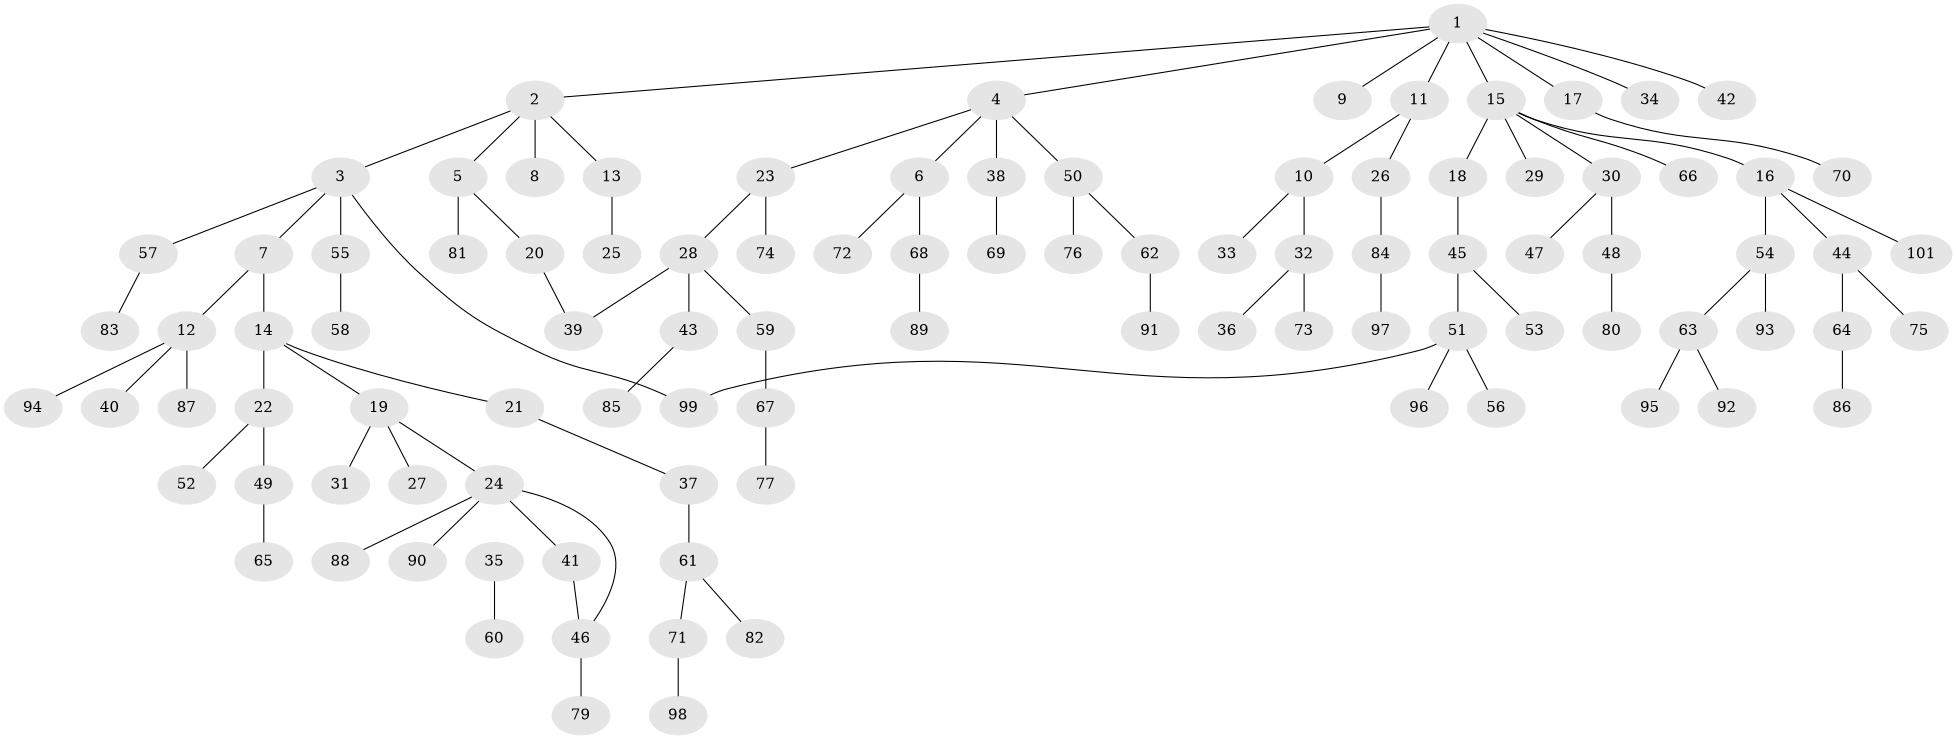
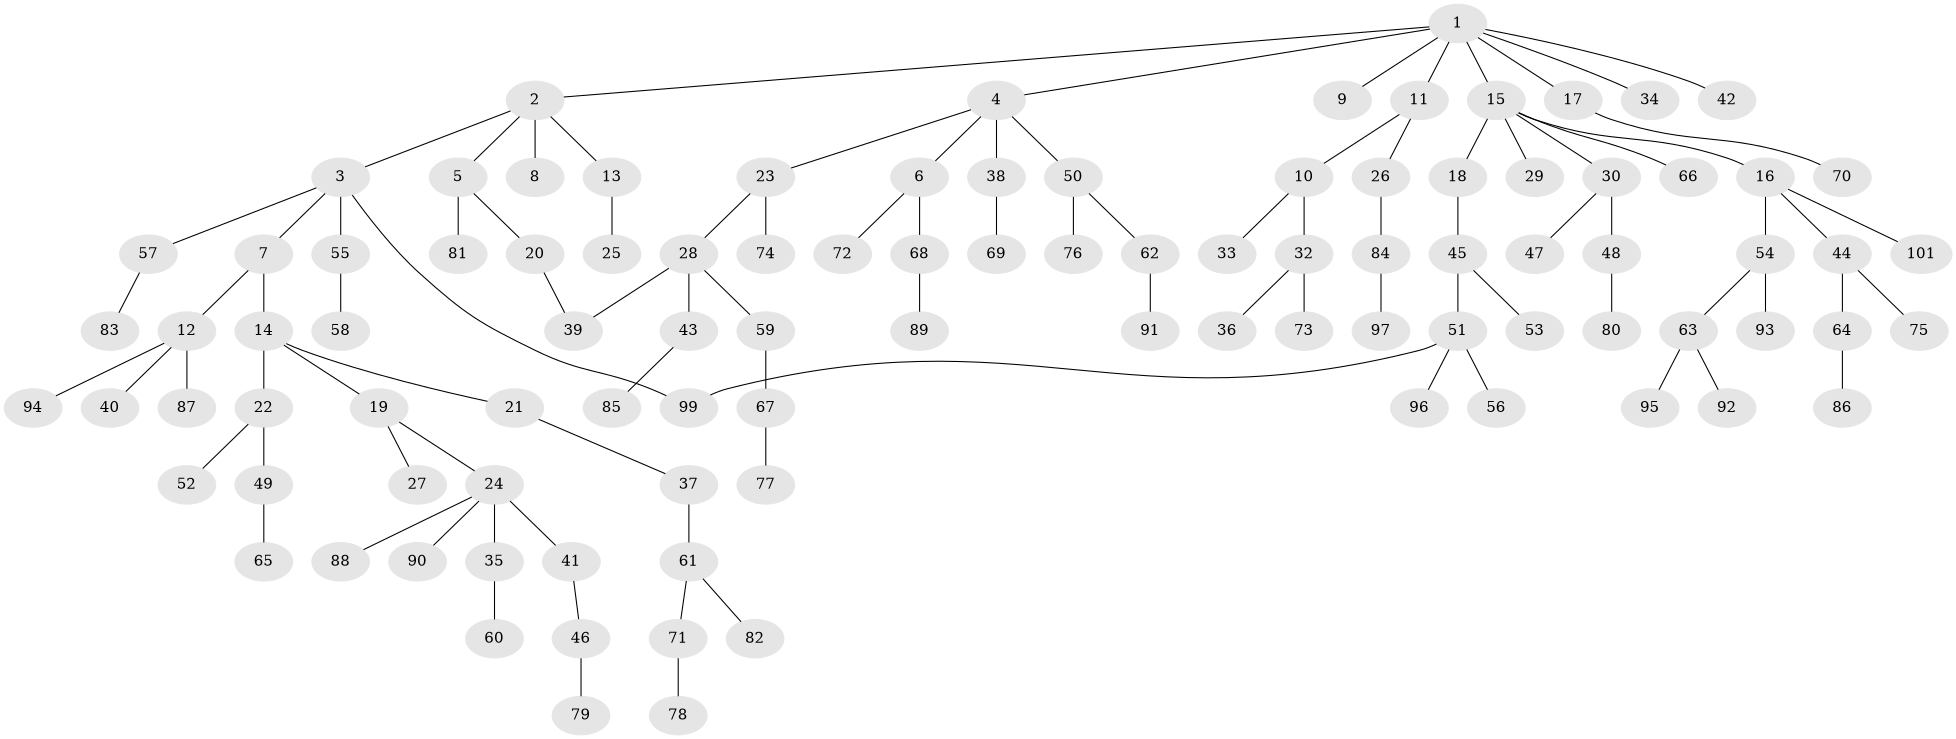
node "31": removed
edge "24" -- "46": now "24" -- "35"
node "98": label "98" -> "78"
